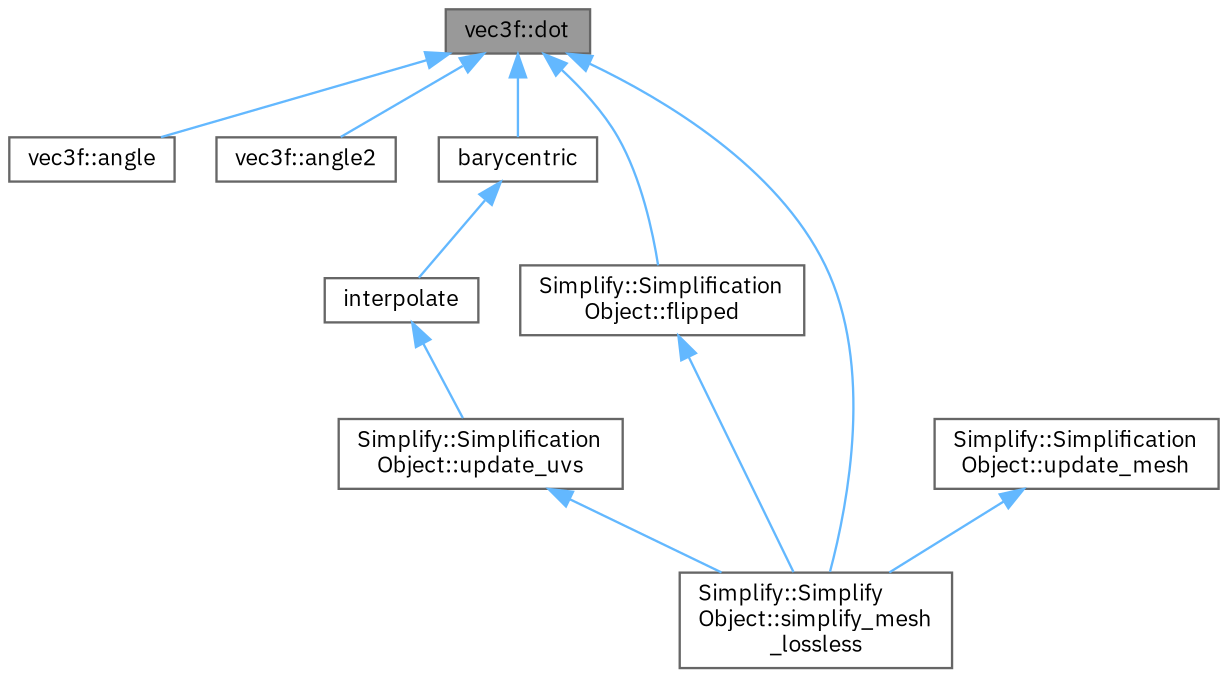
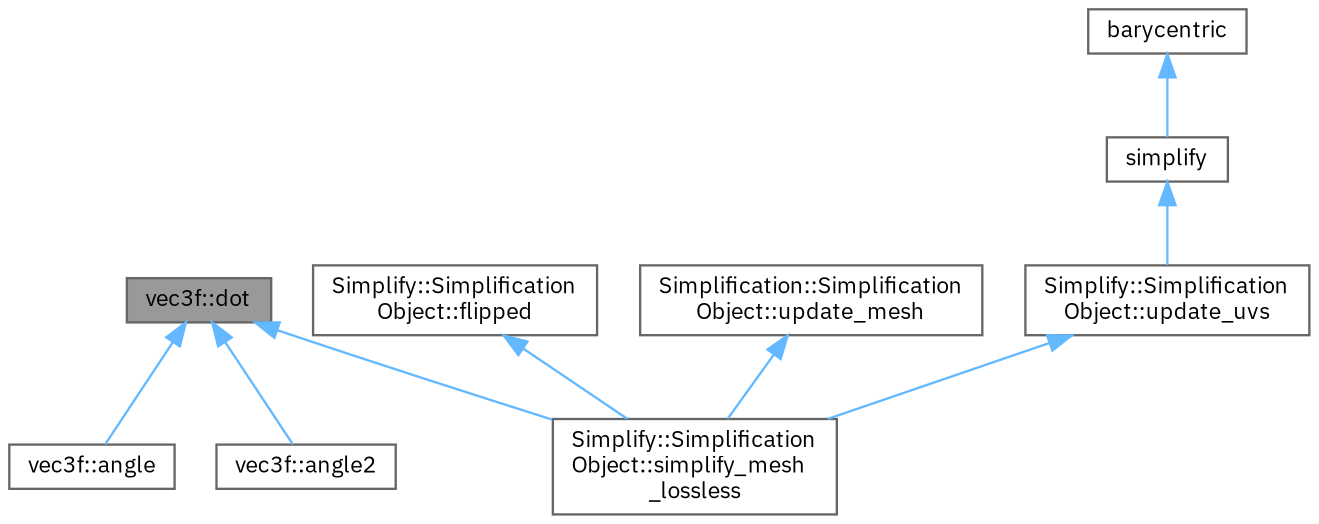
edge "barycentric" -> "vec3f::dot": removed
edge "Simplify::Simplification Object::flipped" -> "vec3f::dot": removed
node "interpolate": label "interpolate" -> "simplify"
node "Simplify::Simplification Object::update_mesh": label "Simplify::Simplification Object::update_mesh" -> "Simplification::Simplification Object::update_mesh"
node "Simplify::Simplify Object::simplify_mesh _lossless": label "Simplify::Simplify Object::simplify_mesh _lossless" -> "Simplify::Simplification Object::simplify_mesh _lossless"
